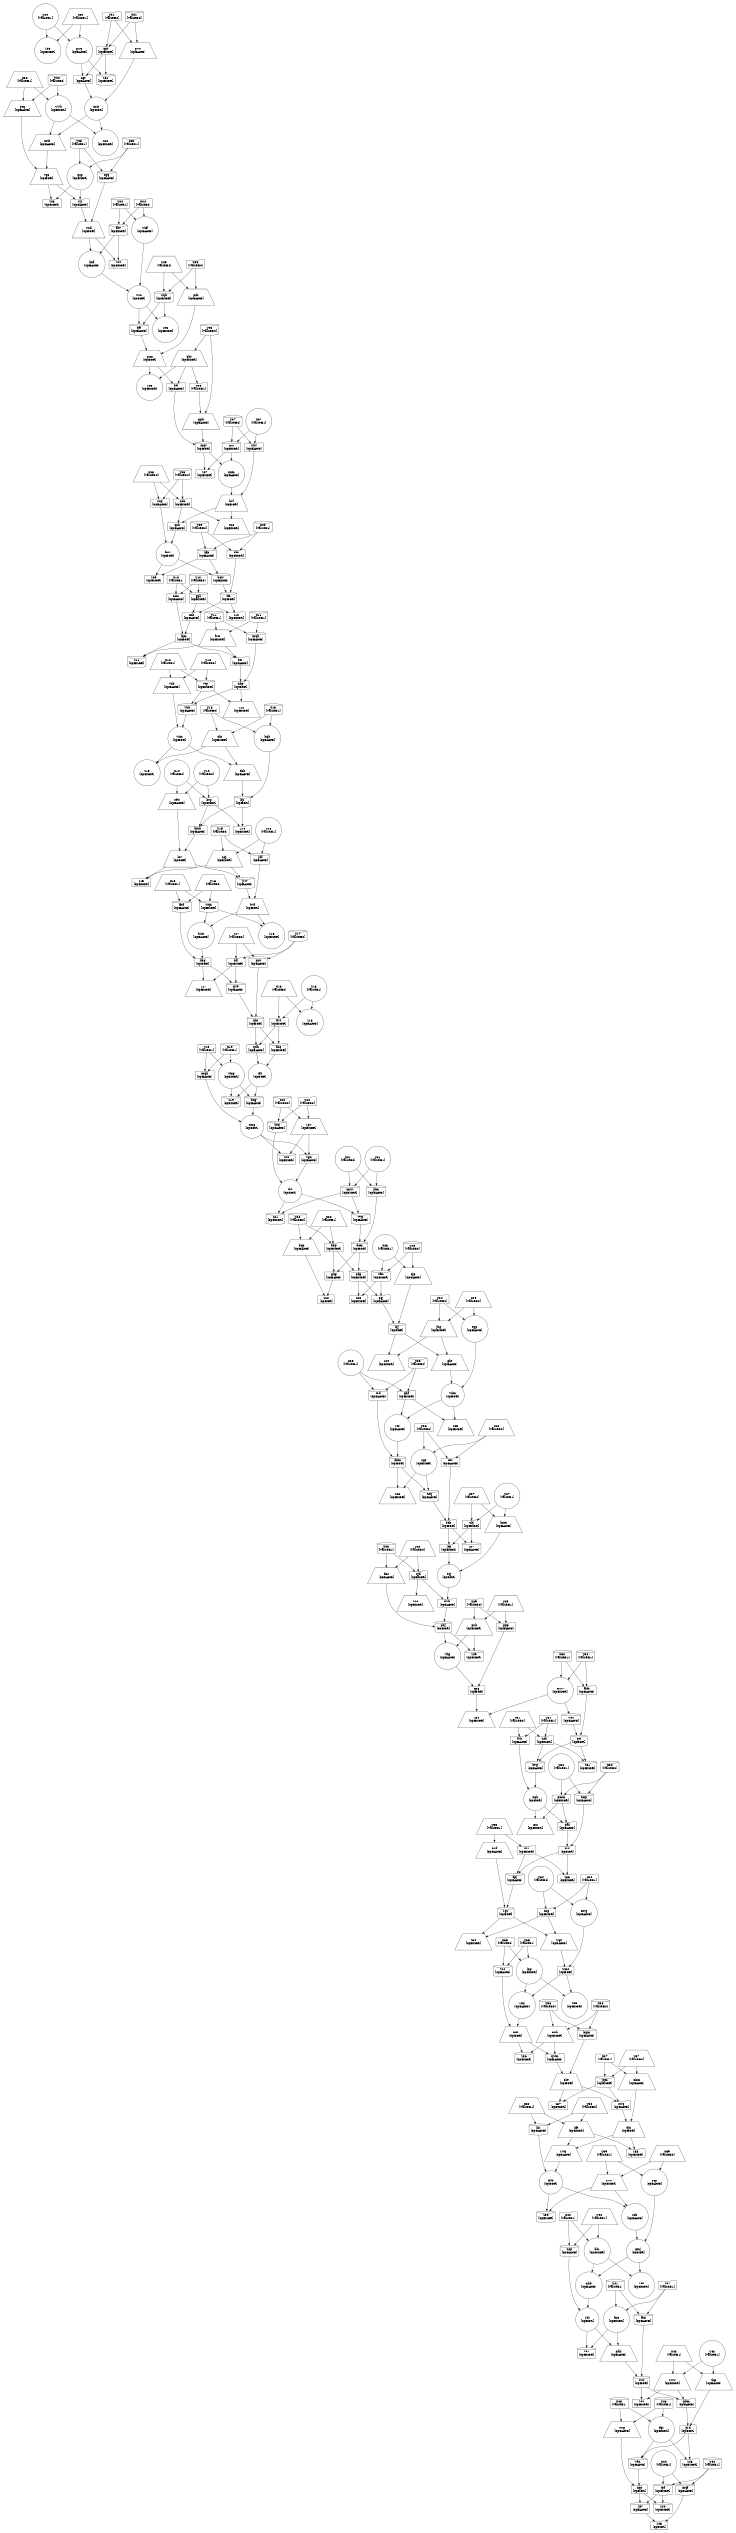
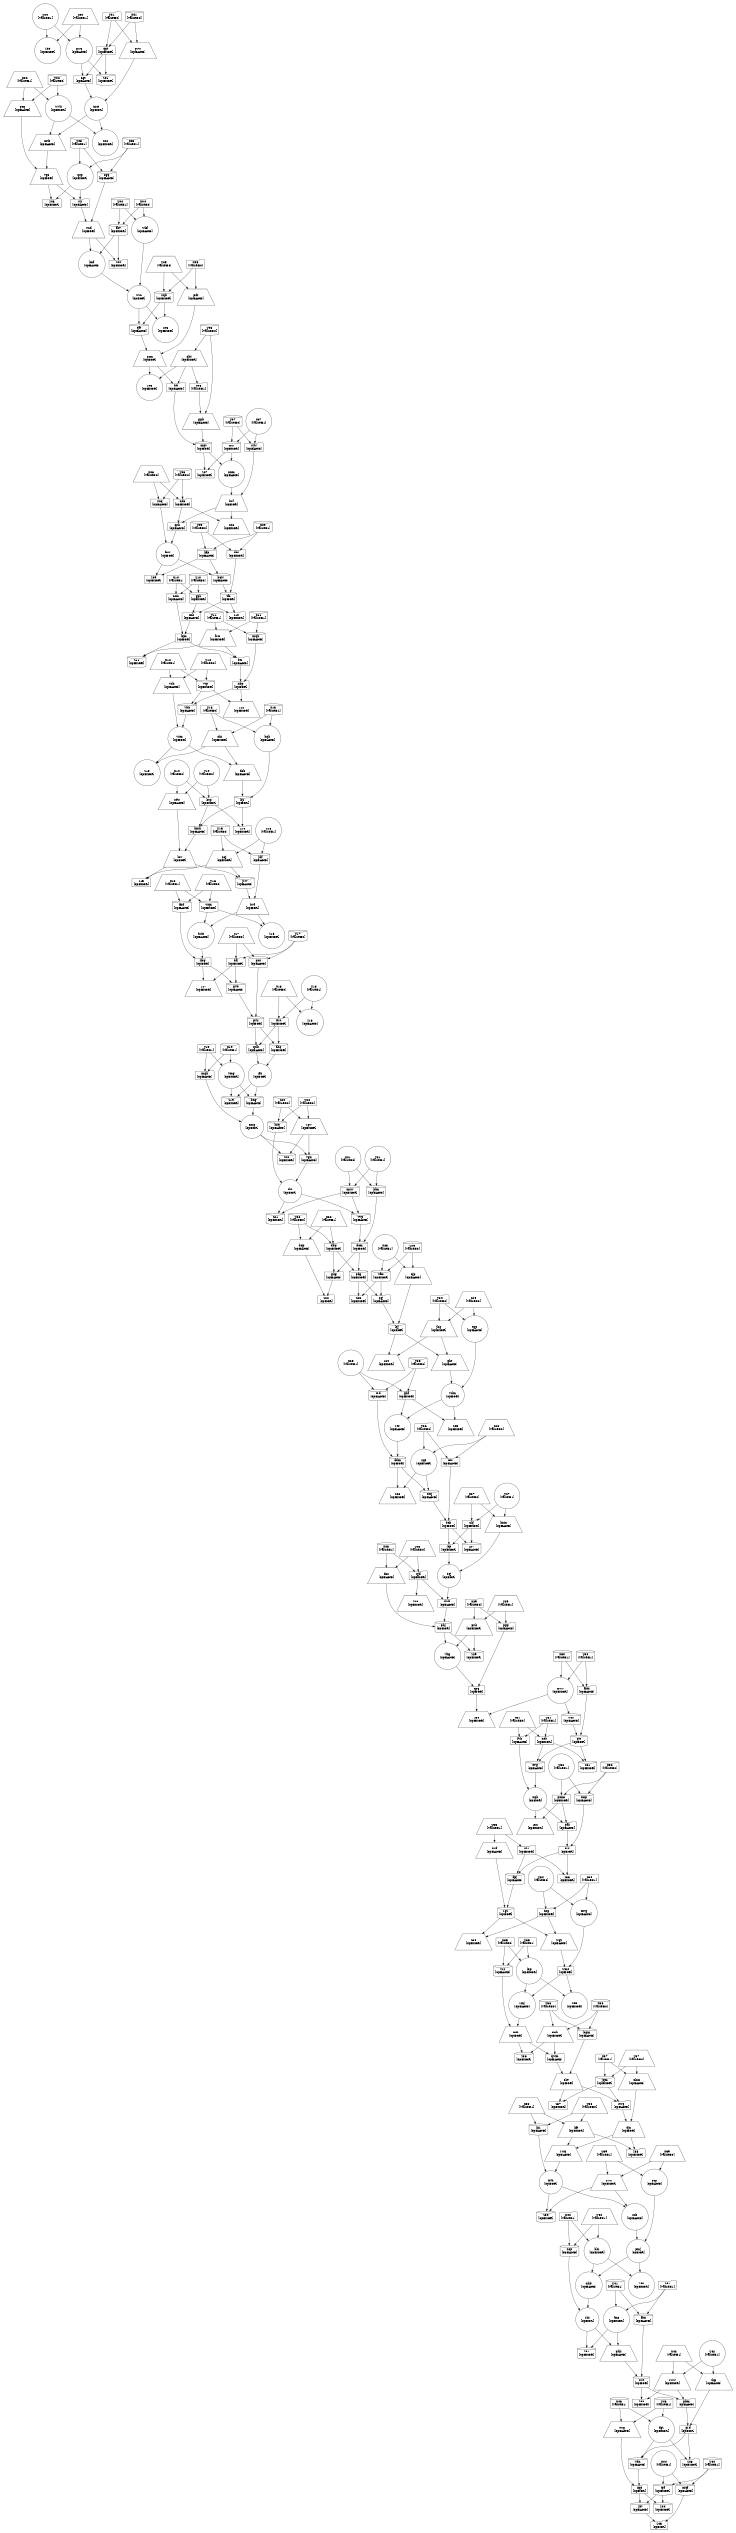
node "qht [op=OR]": label "qht [op=OR]" -> "pvk [op=OR]"
